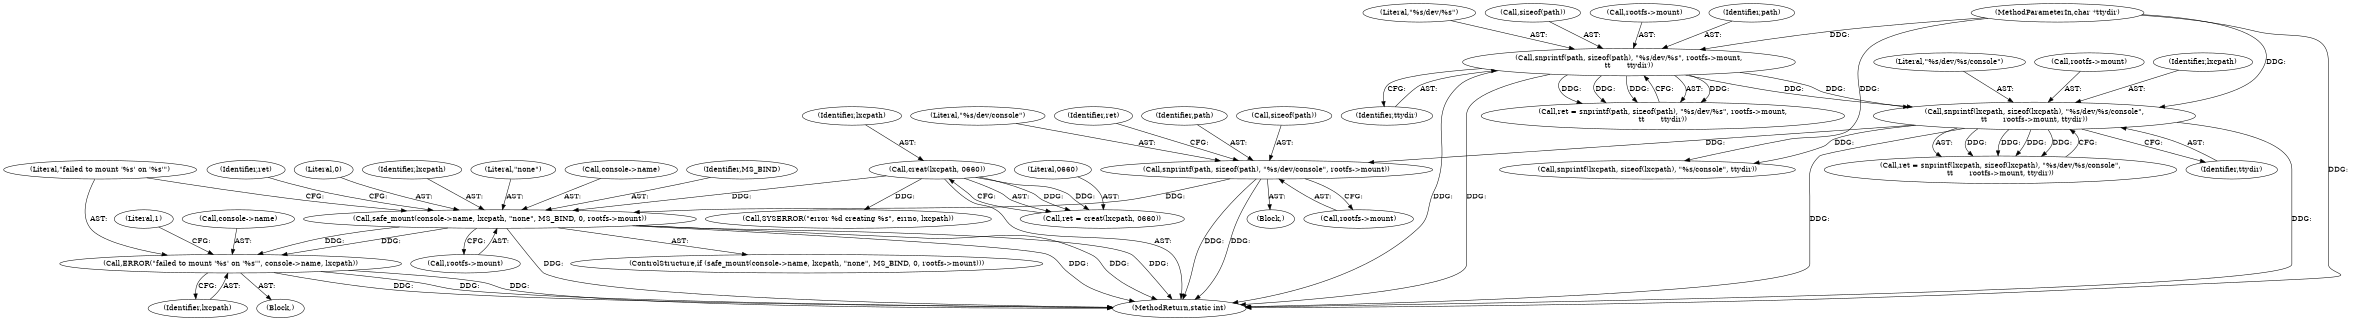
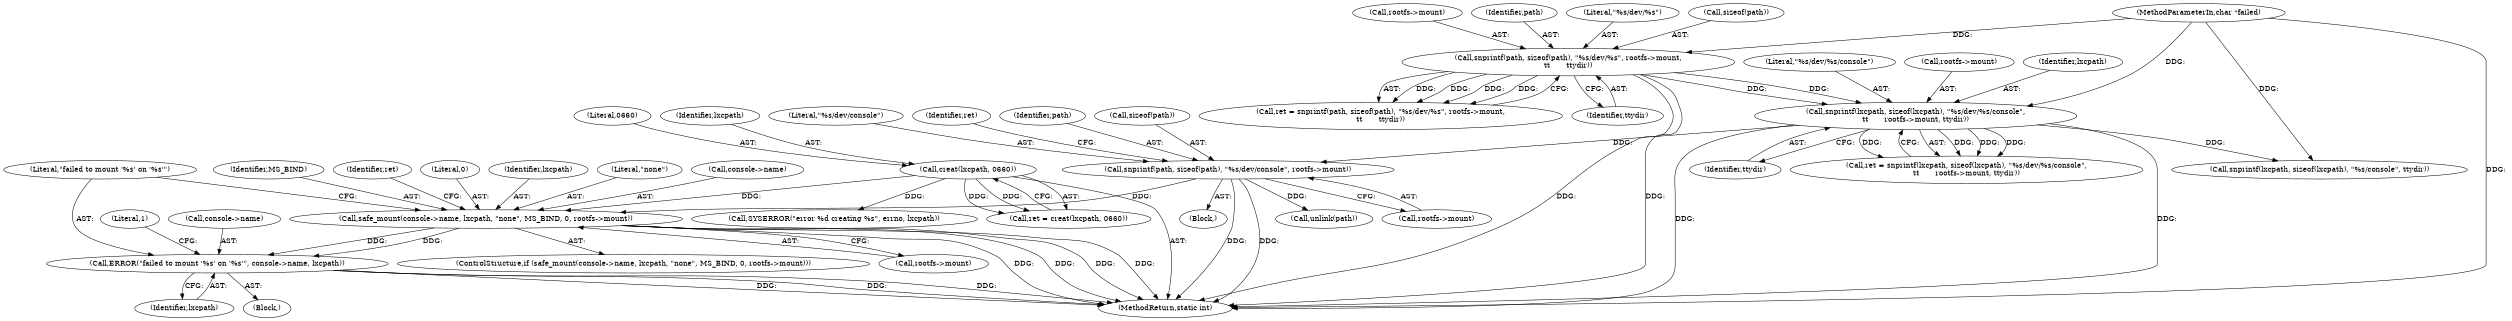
node "(MethodParameterIn,char *ttydir)": label "(MethodParameterIn,char *ttydir)" -> "(MethodParameterIn,char *failed)"
edge "(Literal,0660)" -> "(Call,ret = creat(lxcpath, 0660))": now "(Literal,0660)" -> "(Call,creat(lxcpath, 0660))"
node "(Call,unlink(path))": added
